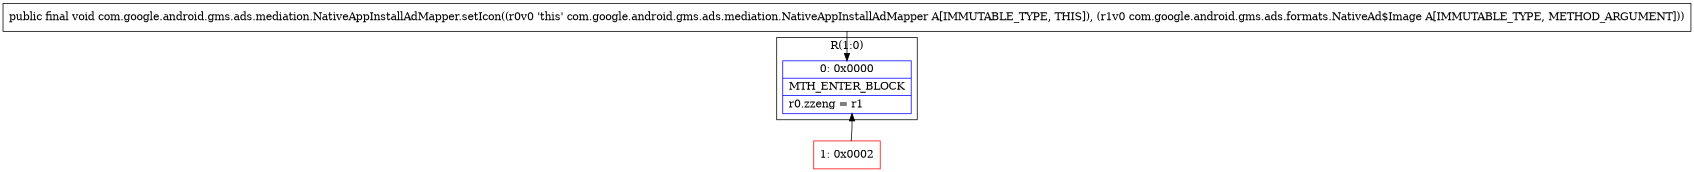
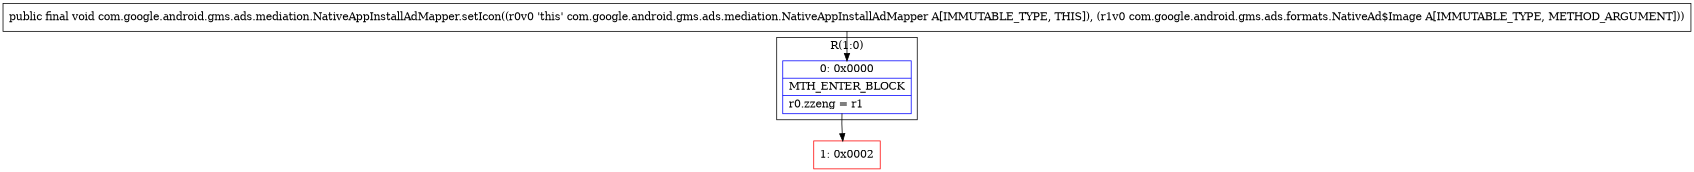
edge "1: 0x0002" -> "0: 0x0000": reversed
